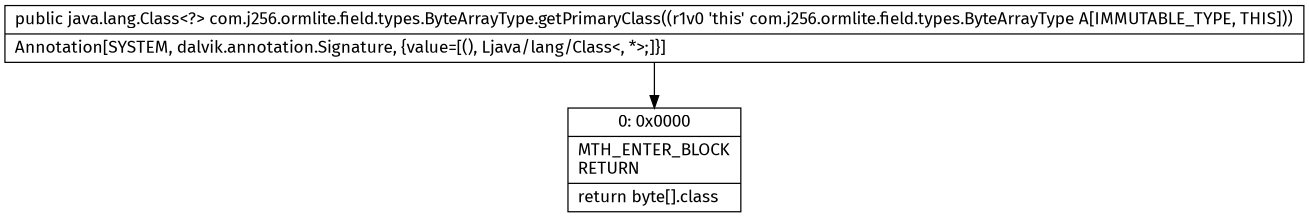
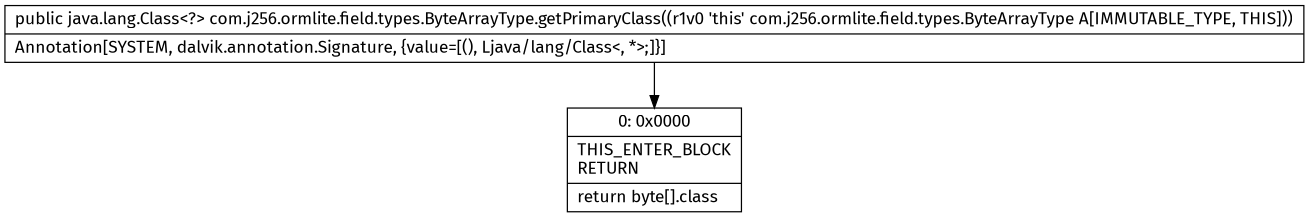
node "0: 0x0000": text "MTH_ENTER_BLOCK" -> "THIS_ENTER_BLOCK"
